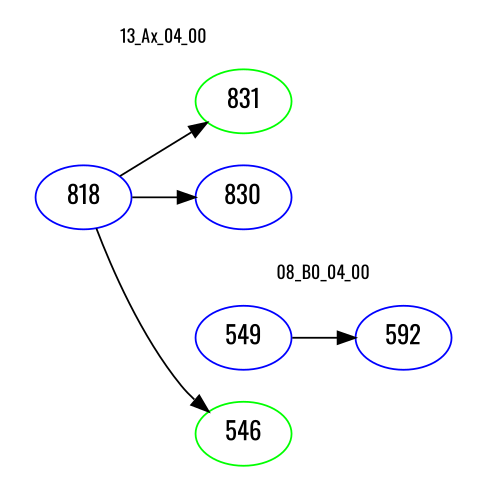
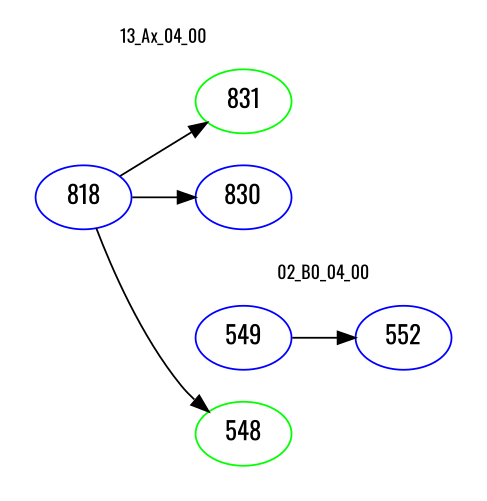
cluster "08_B0_04_00": label "08_B0_04_00" -> "02_B0_04_00"
node "592": label "592" -> "552"
node "546": label "546" -> "548"
